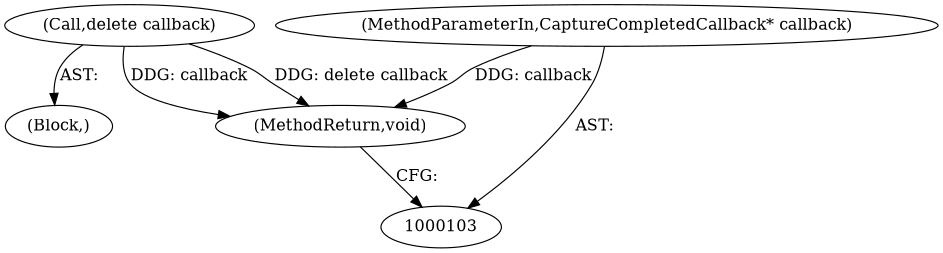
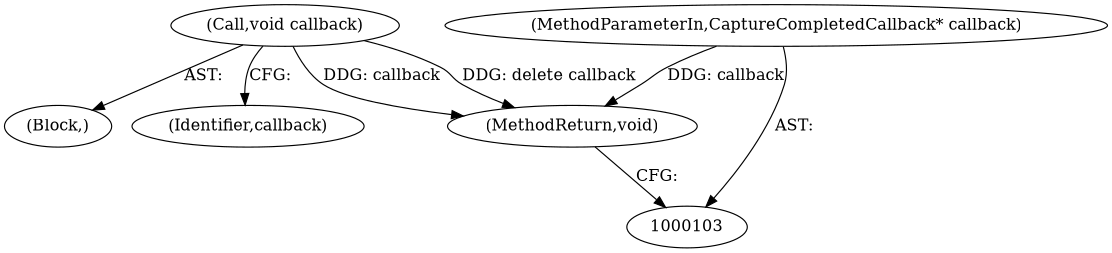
node "(Call,delete callback)": label "(Call,delete callback)" -> "(Call,void callback)"
node "(Identifier,callback)": added
